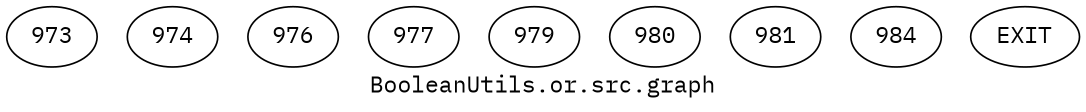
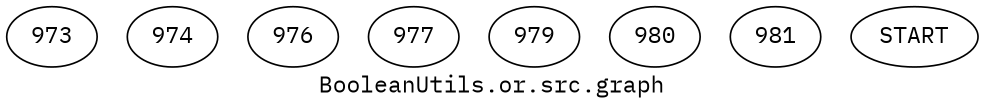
node "984": removed
node "START": added
node "EXIT": removed
